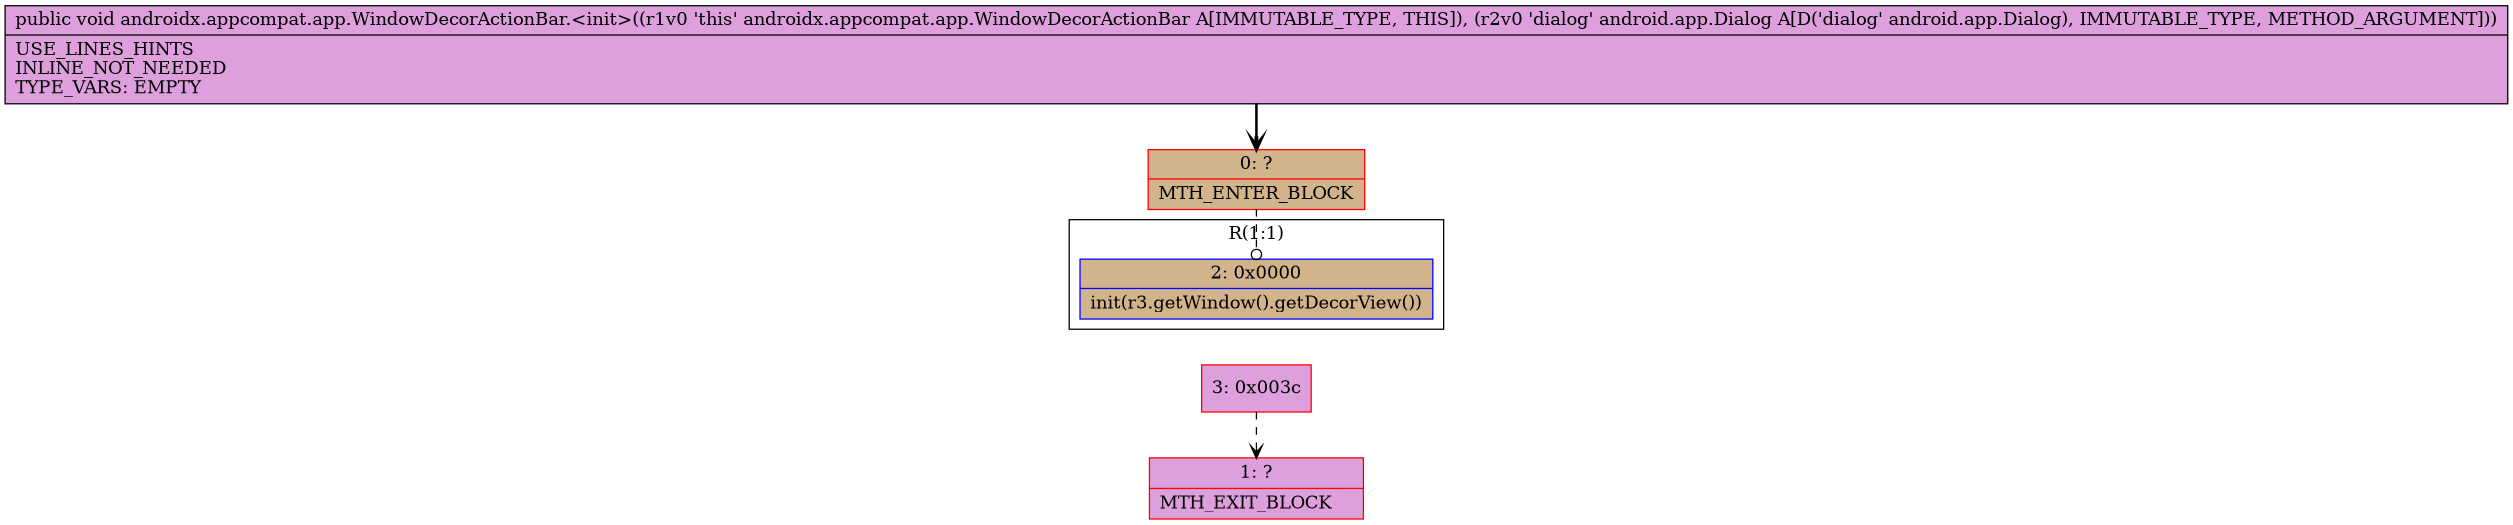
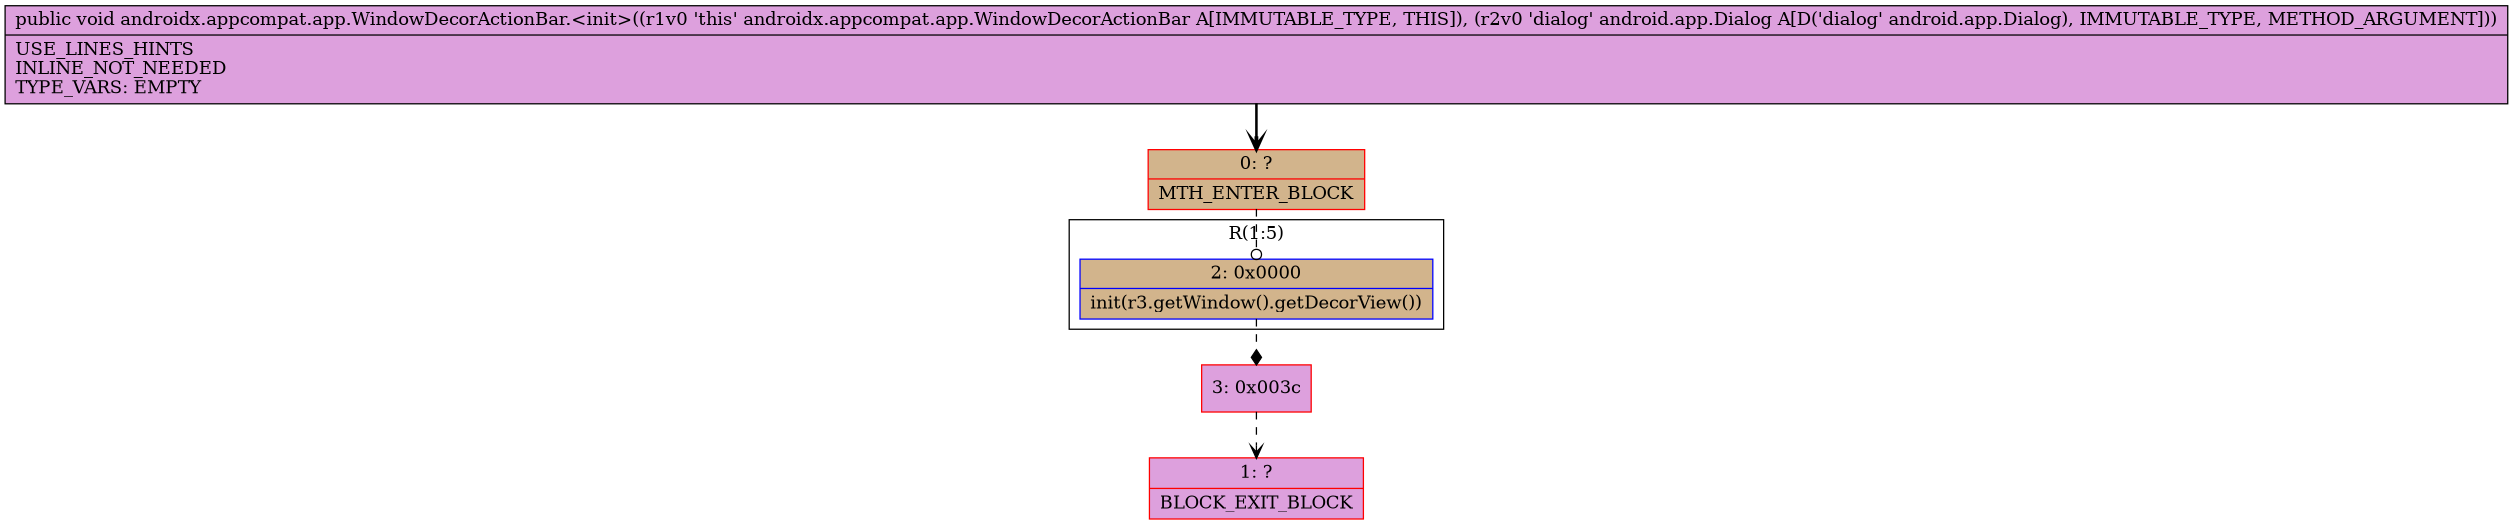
cluster "R(1:1)": label "R(1:1)" -> "R(1:5)"
edge "2: 0x0000" -> "3: 0x003c": added
node "1: ?": text "MTH_EXIT_BLOCK" -> "BLOCK_EXIT_BLOCK"
